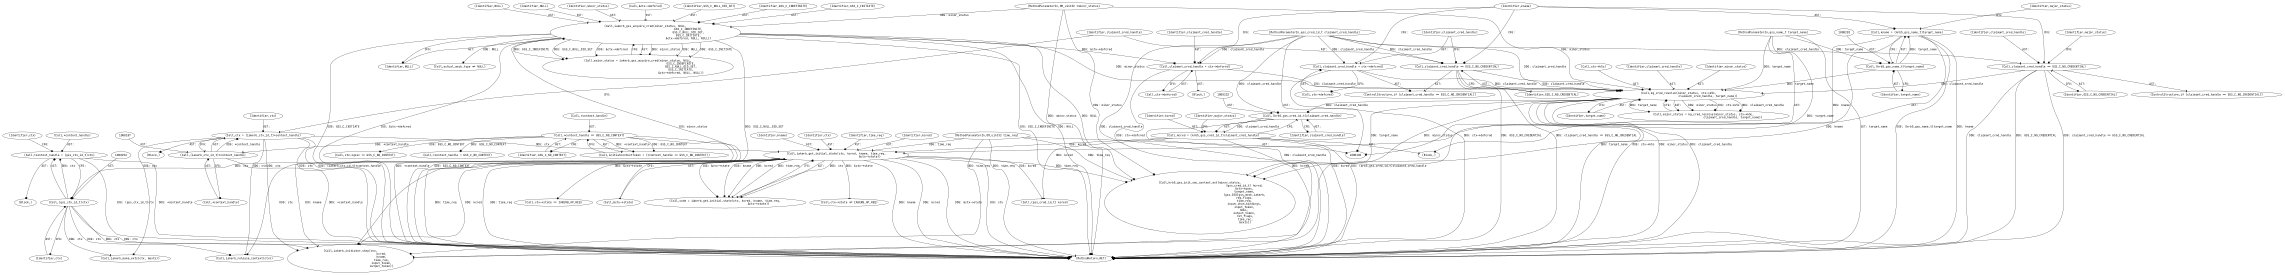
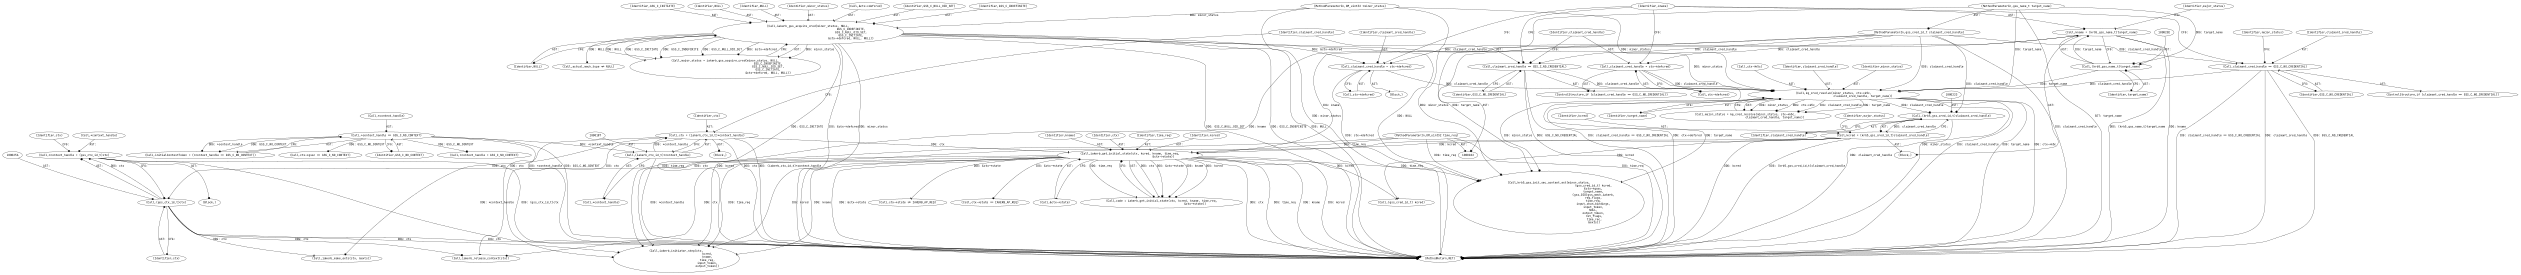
edge "(MethodParameterIn,gss_name_t target_name)" -> "1000102": now "(MethodParameterIn,gss_name_t target_name)" -> "(MethodParameterIn,gss_cred_id_t claimant_cred_handle)"
